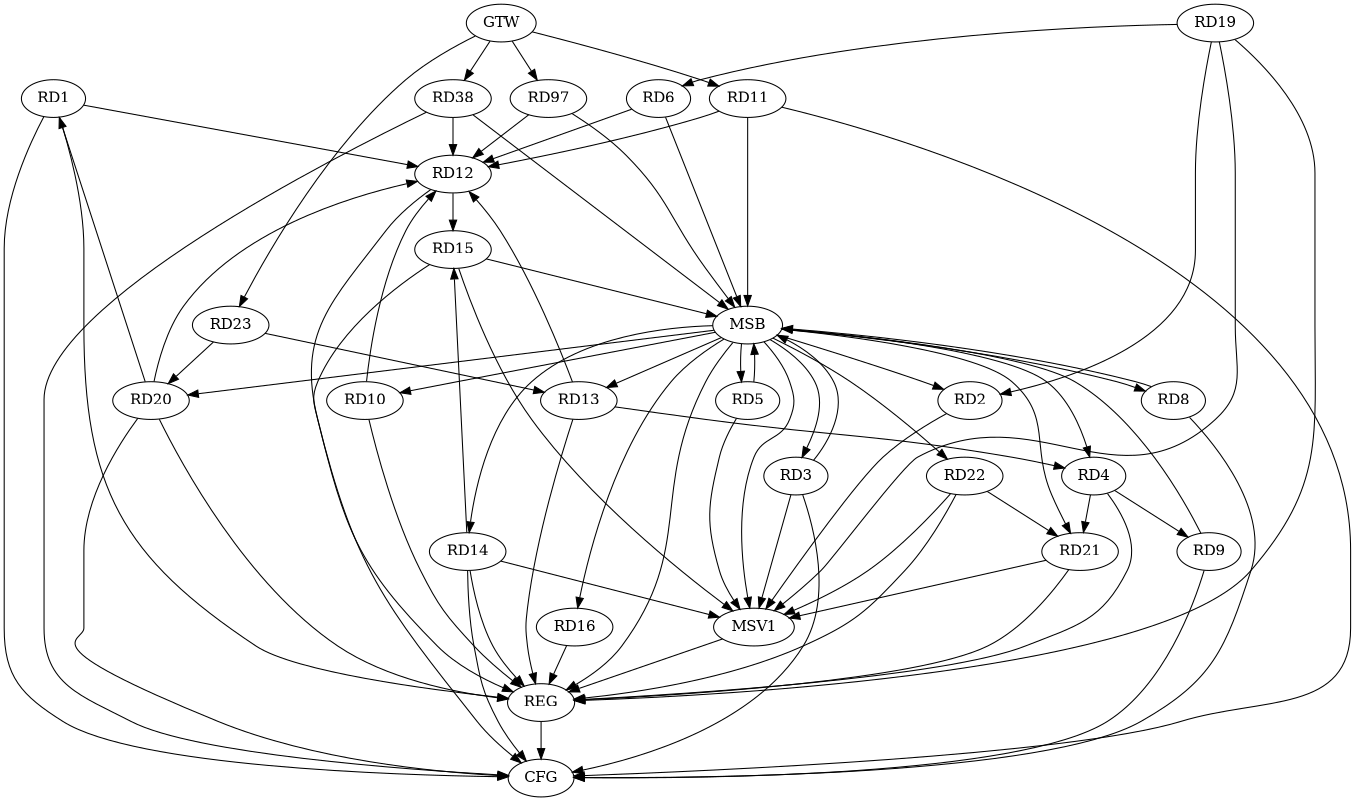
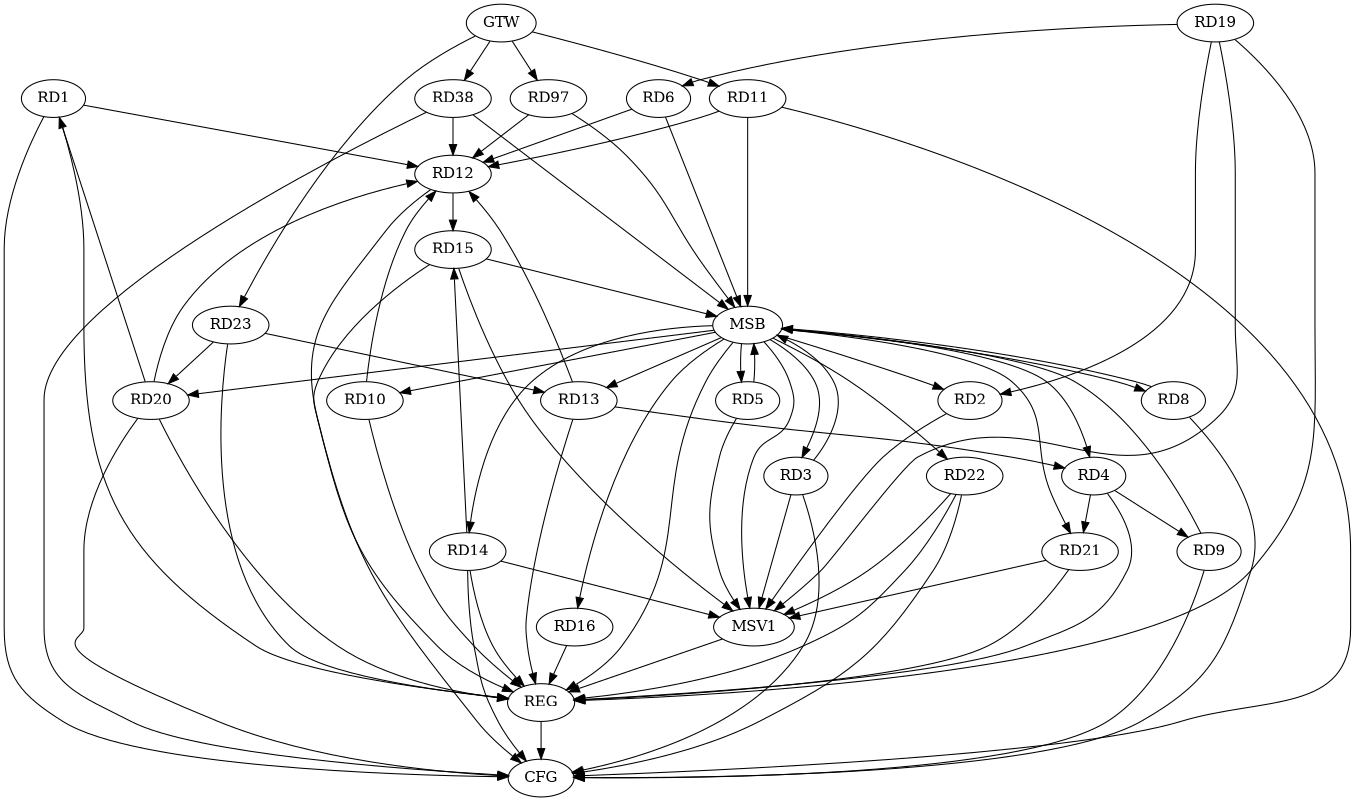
edge "RD22" -> "RD21": now "RD22" -> "CFG"
edge "RD23" -> "REG": added
